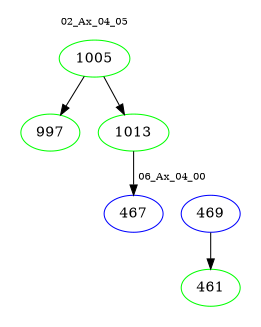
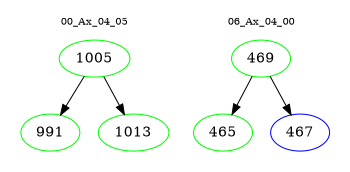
cluster "02_Ax_04_05": label "02_Ax_04_05" -> "00_Ax_04_05"
node "997": label "997" -> "991"
edge "1013" -> "467": now "469" -> "467"
node "469": color blue -> green
node "461": label "461" -> "465"
